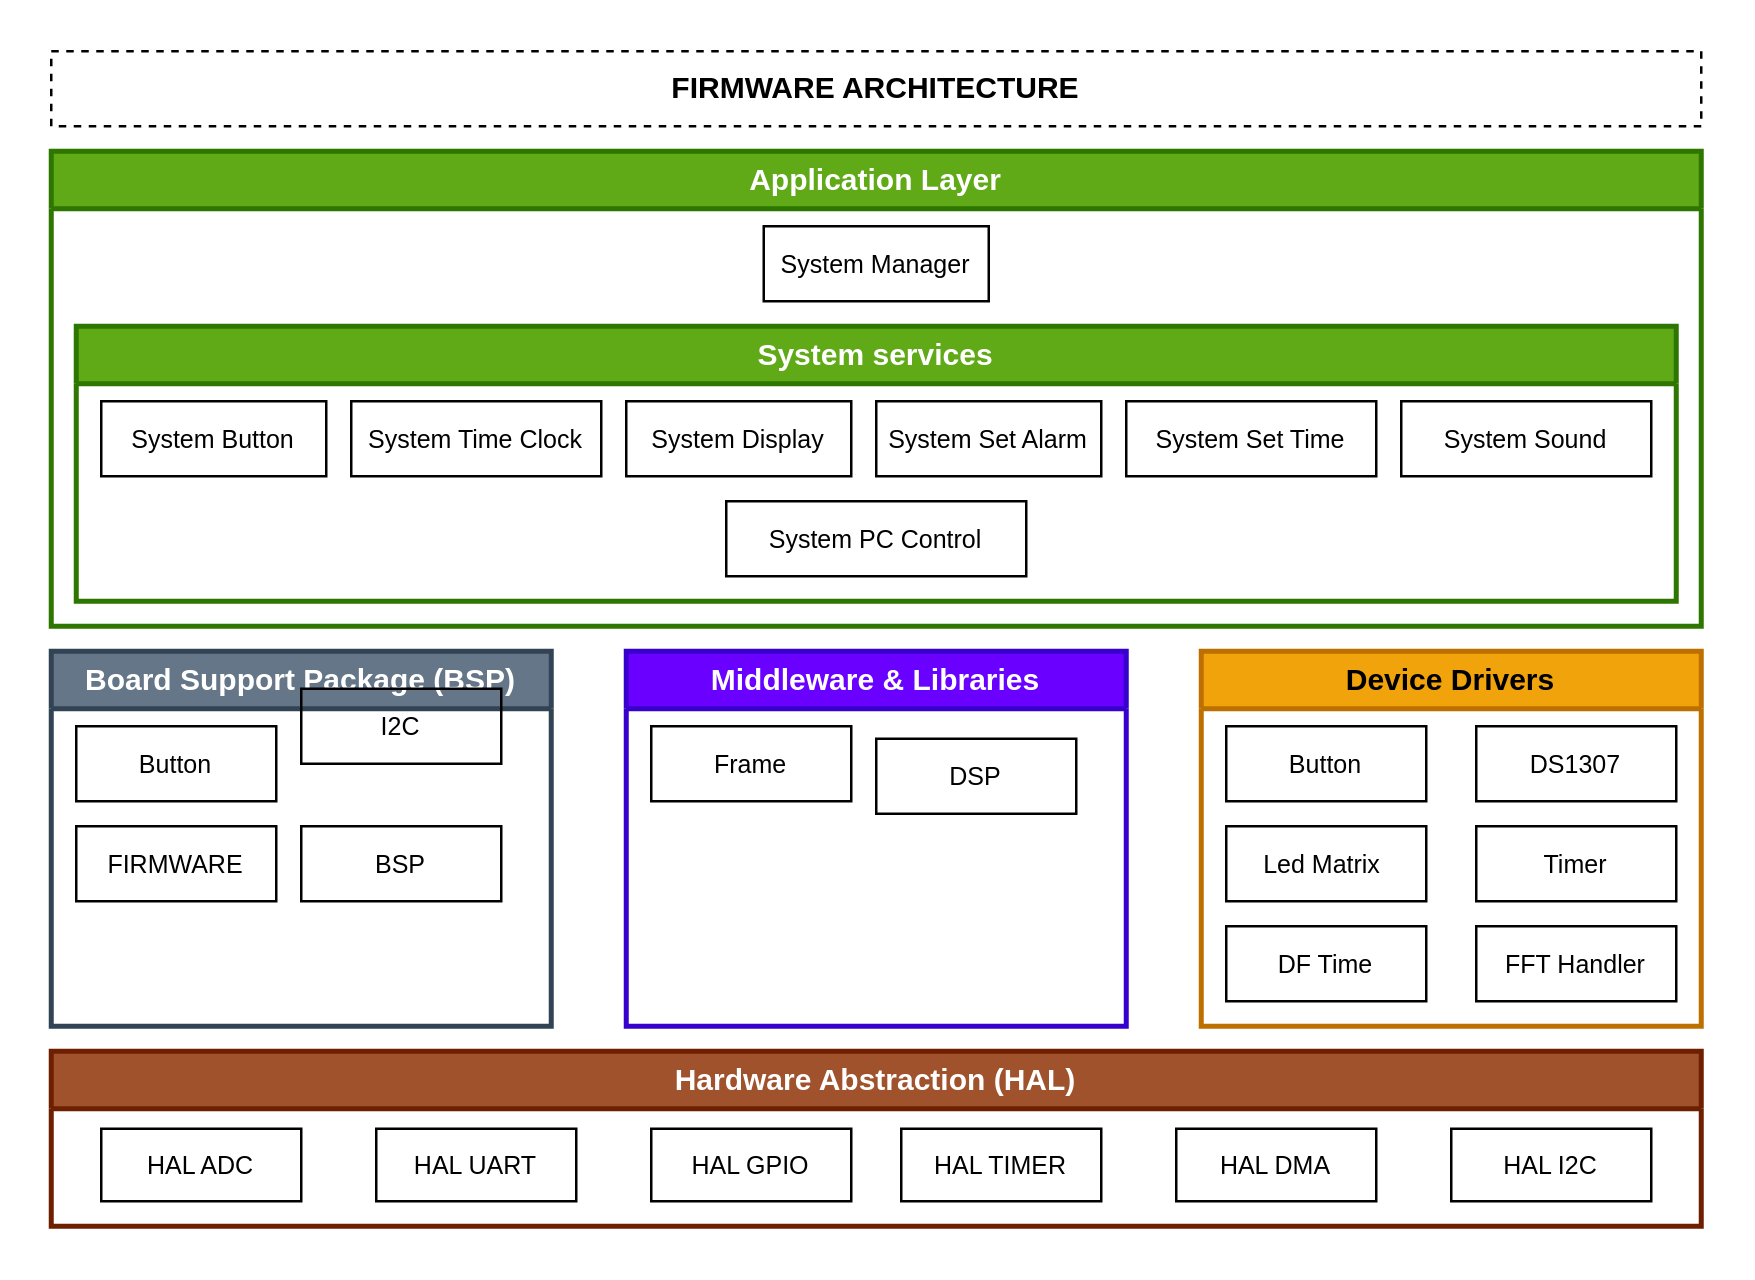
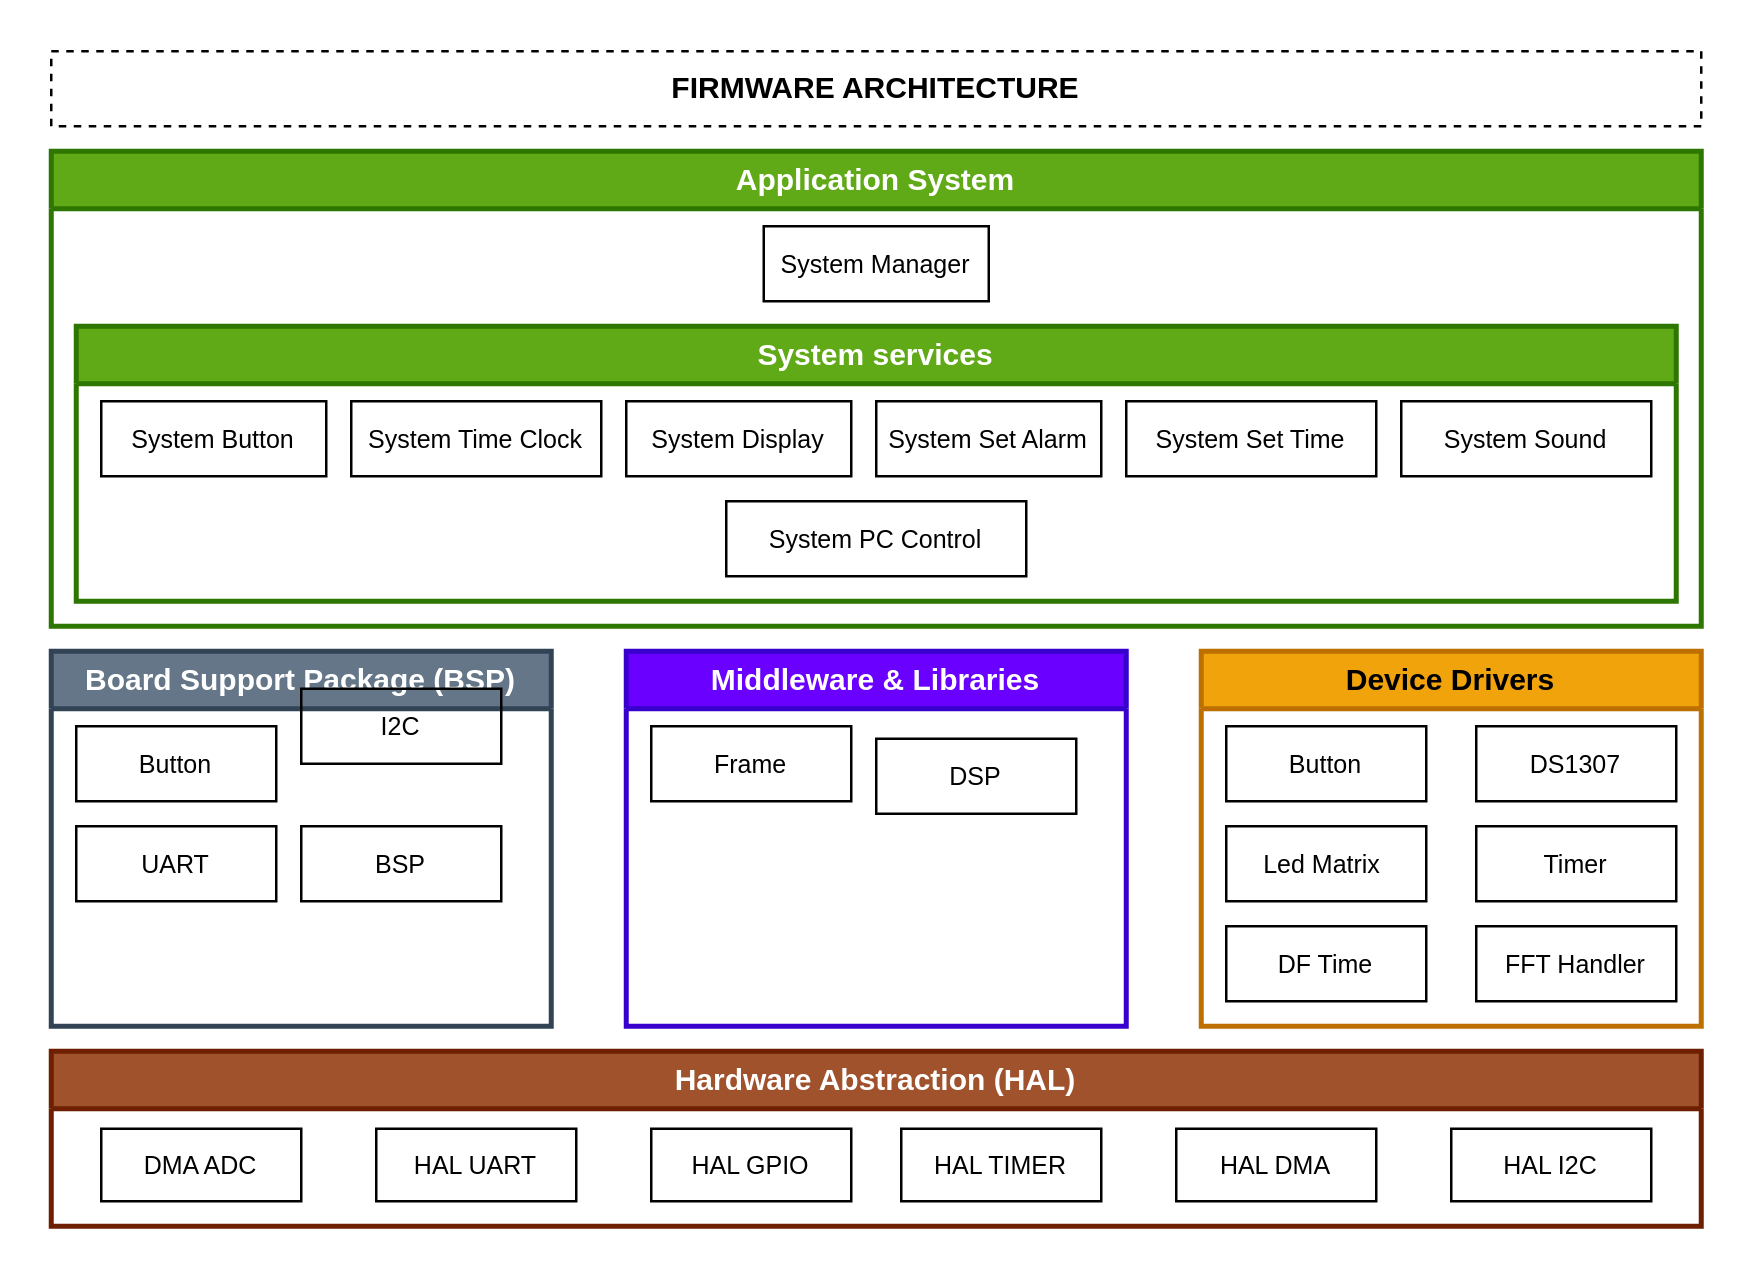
node "Application Layer": label "Application Layer" -> "Application System"
node "FIRMWARE": label "FIRMWARE" -> "UART"
node "HAL ADC": label "HAL ADC" -> "DMA ADC"
